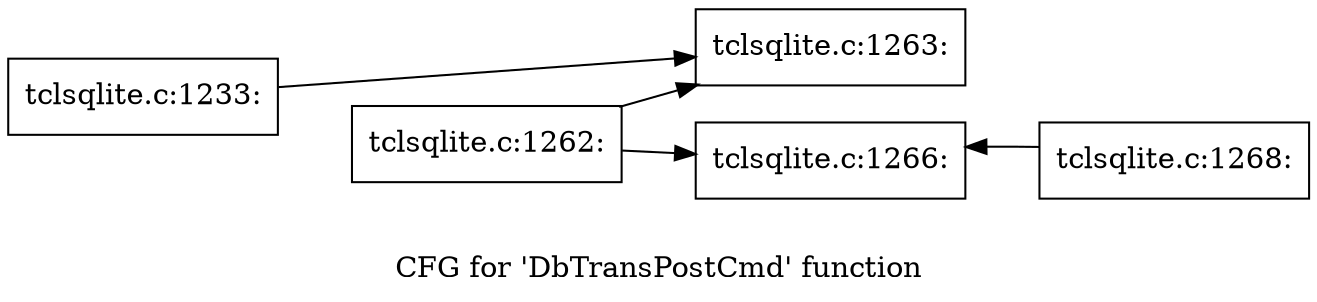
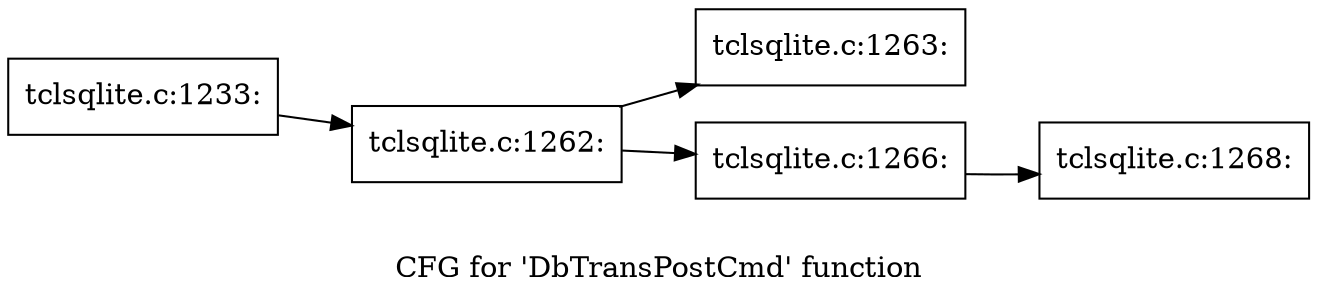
edge "tclsqlite.c:1233:" -> "tclsqlite.c:1263:": now "tclsqlite.c:1233:" -> "tclsqlite.c:1262:"
edge "tclsqlite.c:1268:" -> "tclsqlite.c:1266:": reversed
